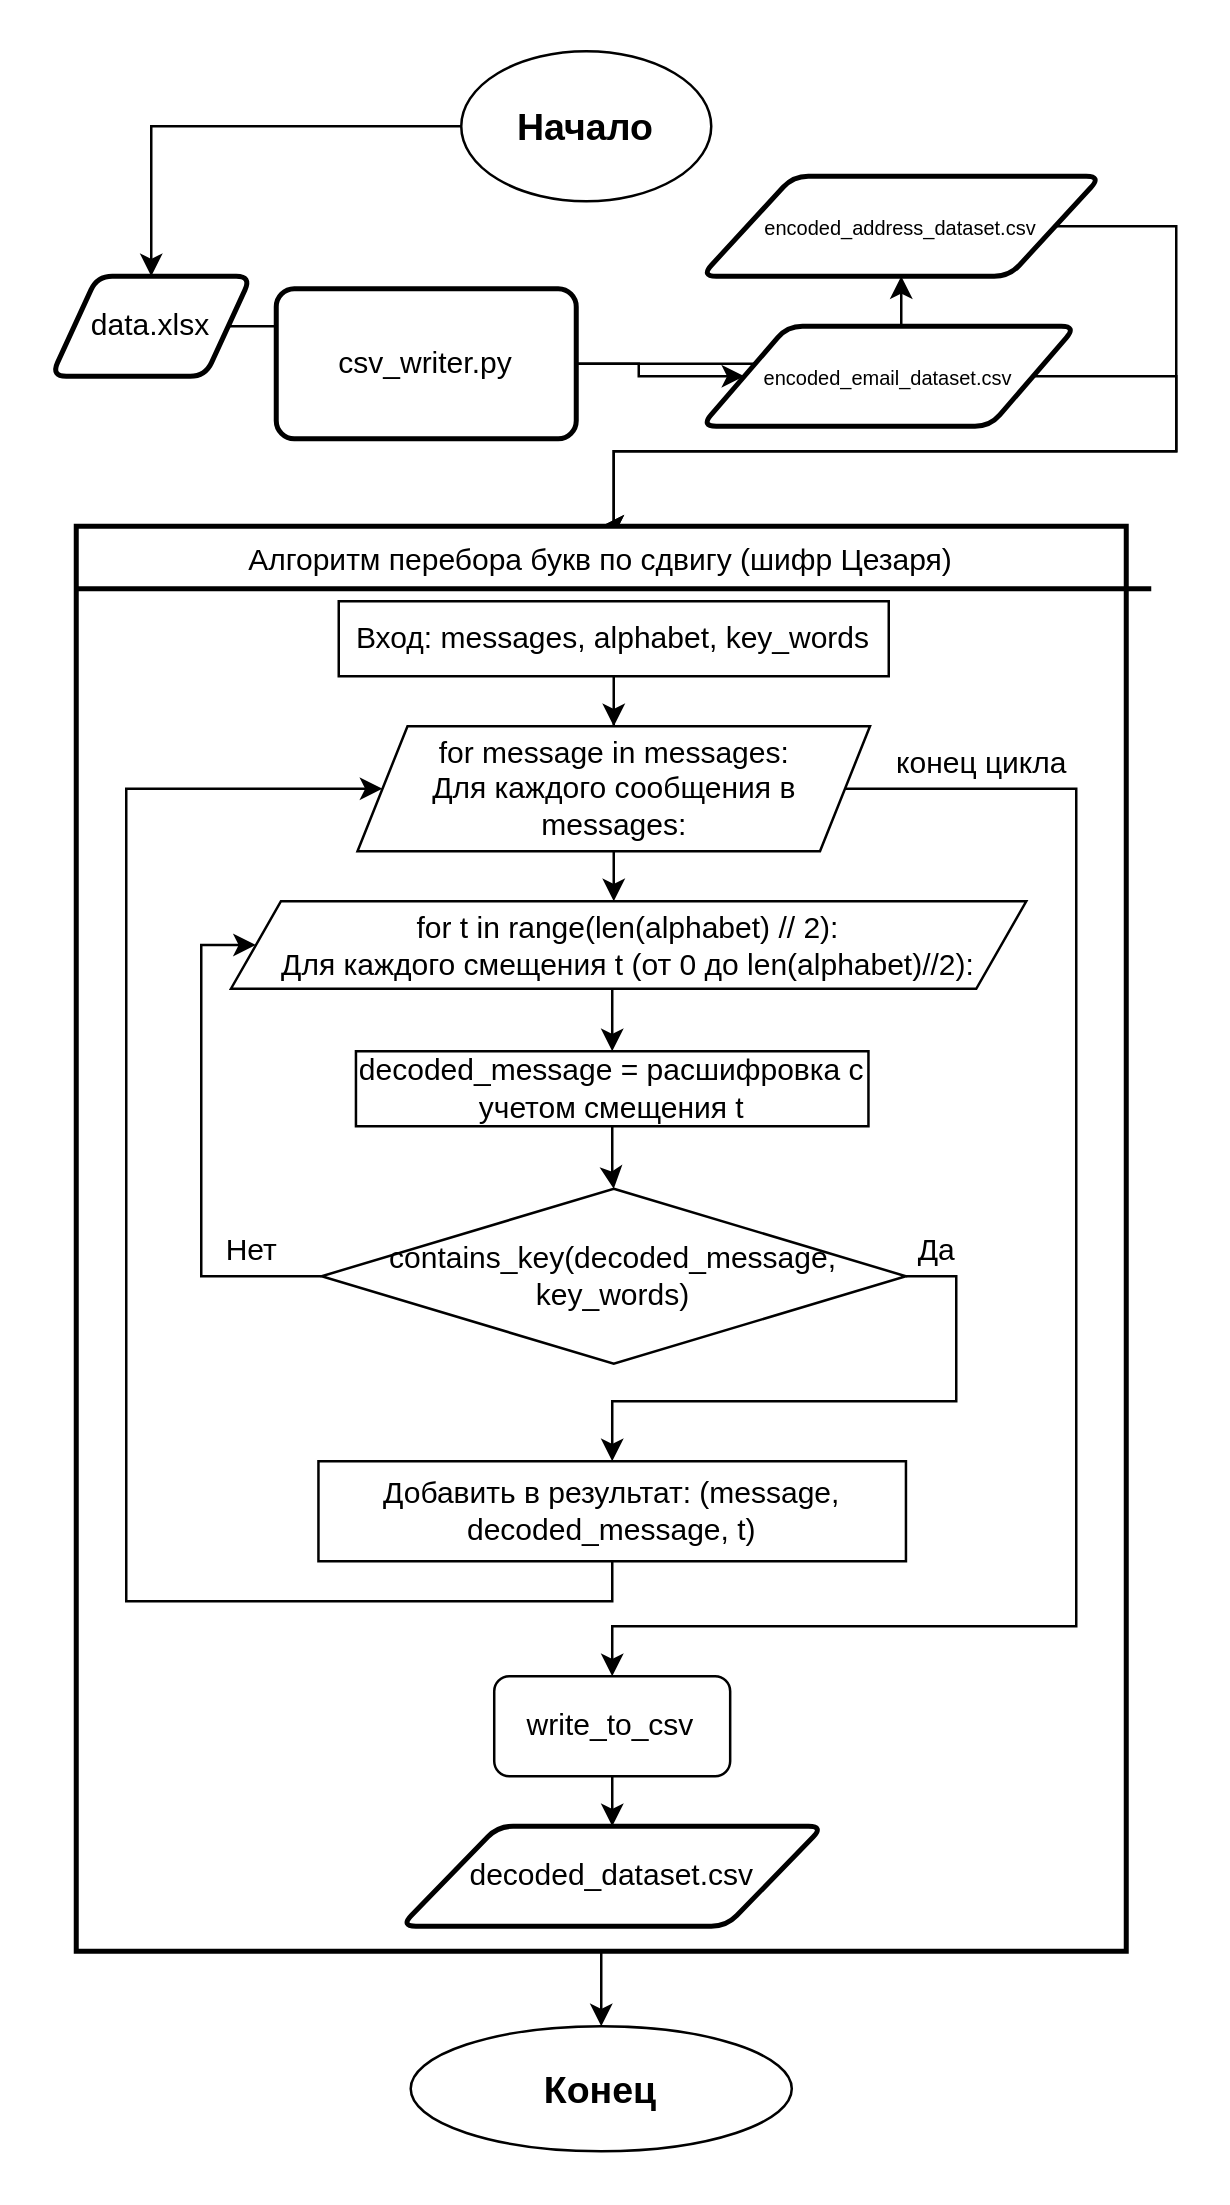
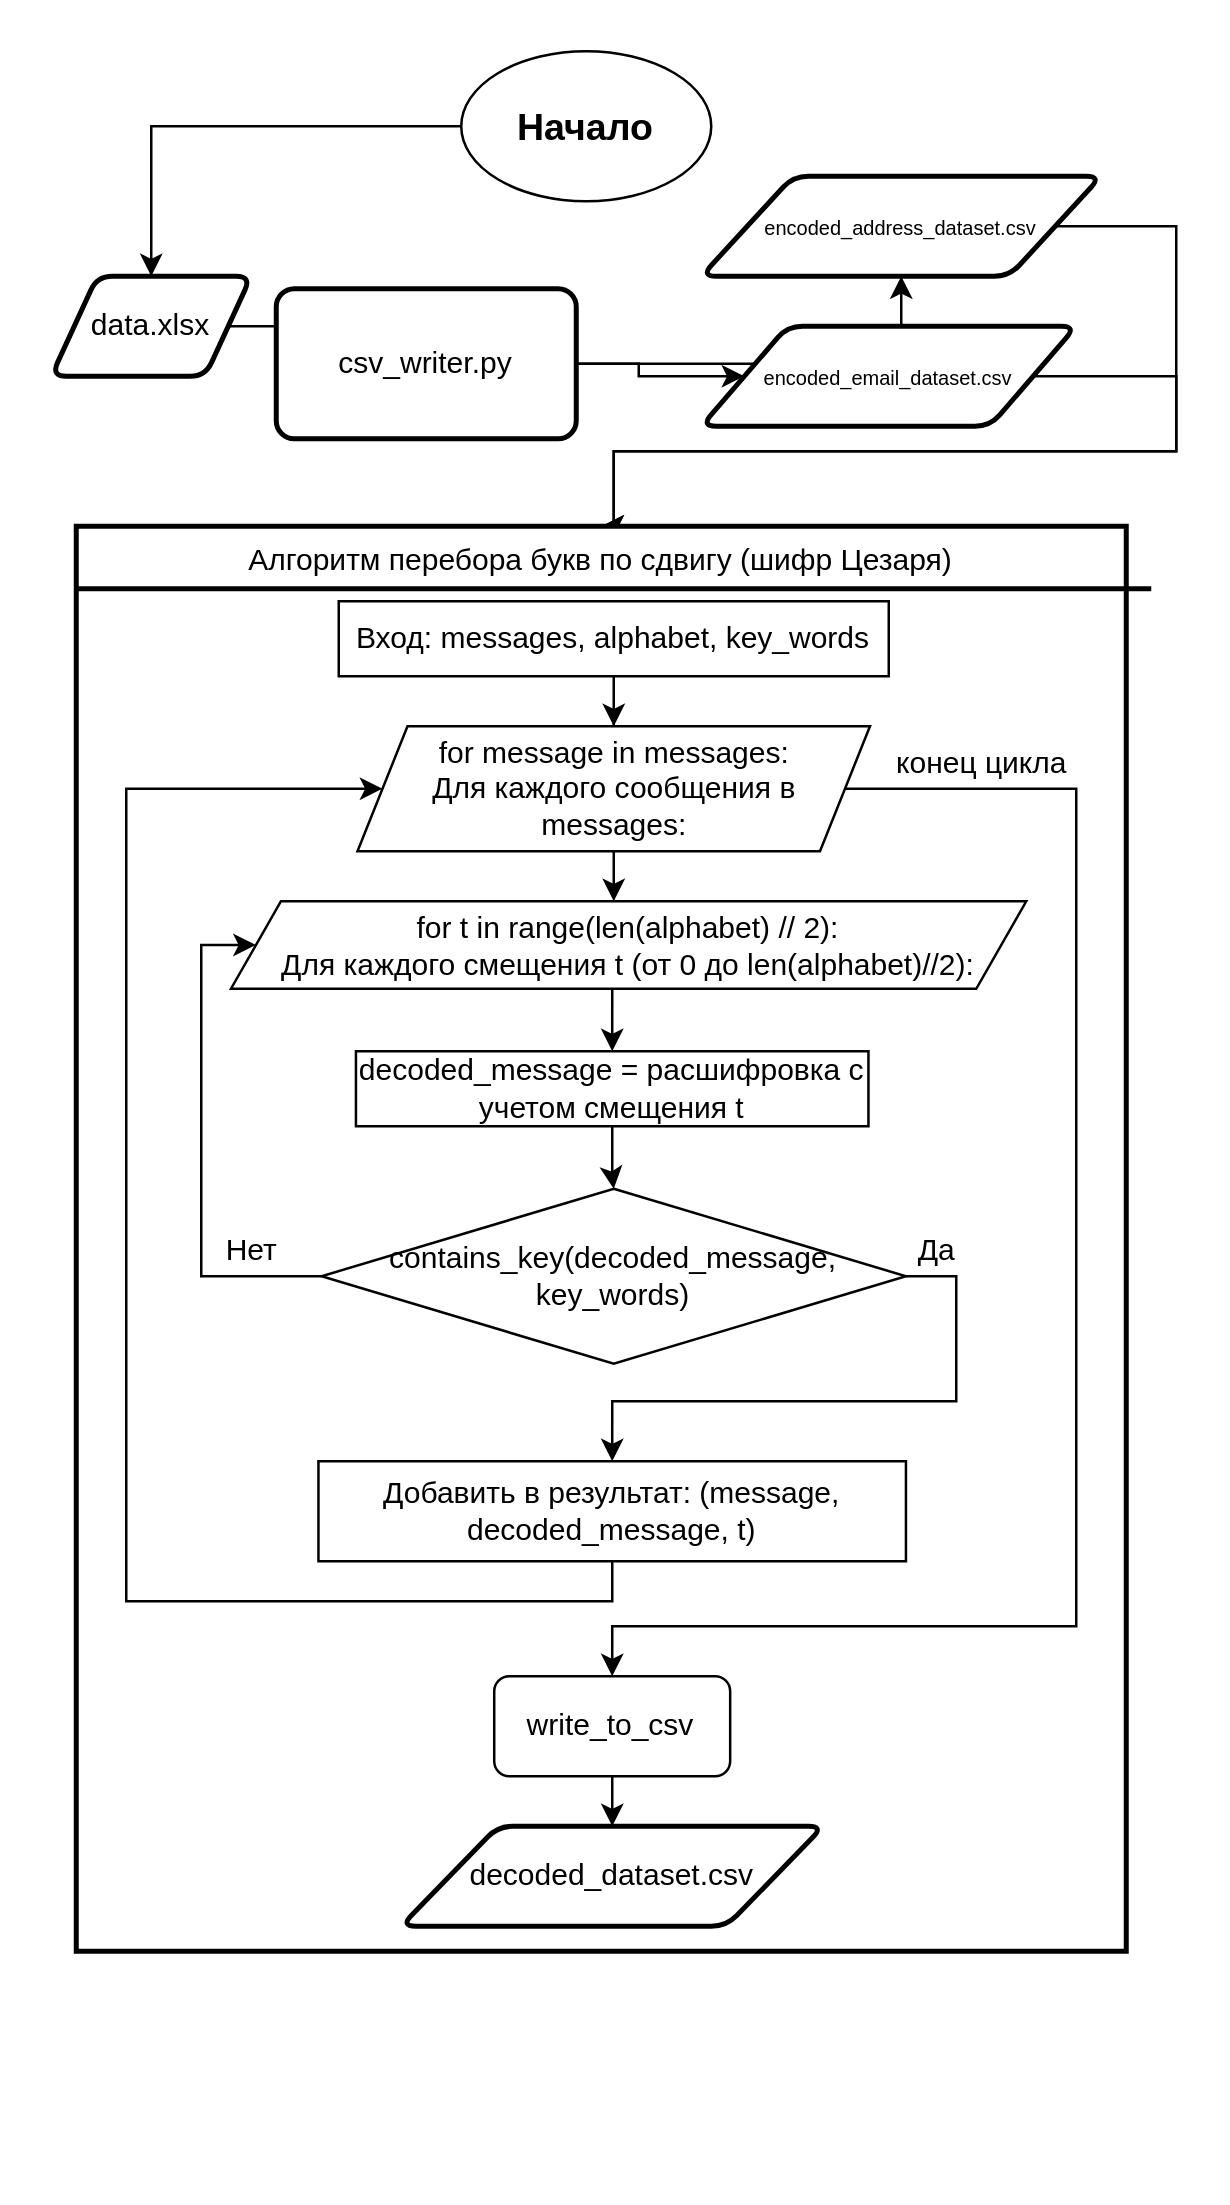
edge "Алгоритм перебора букв по сдвигу (шифр Цезаря)" -> "Конец": removed
node "Конец": removed
